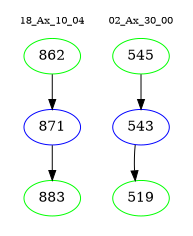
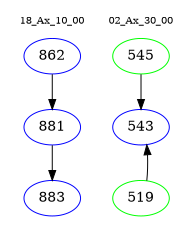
cluster "18_Ax_10_04": label "18_Ax_10_04" -> "18_Ax_10_00"
node "862": color green -> blue
node "871": label "871" -> "881"
edge "543" -> "519": reversed
node "883": color green -> blue
